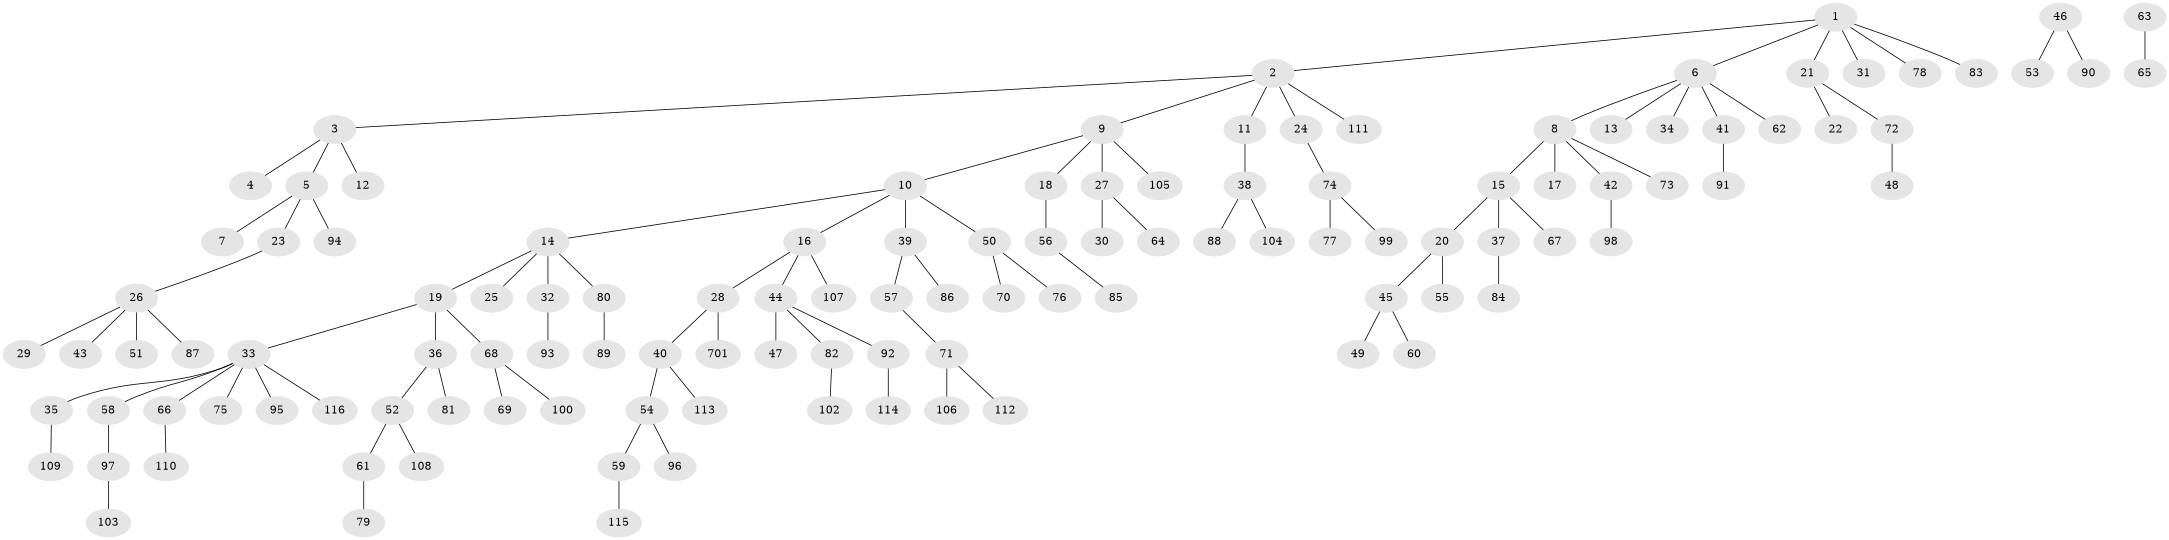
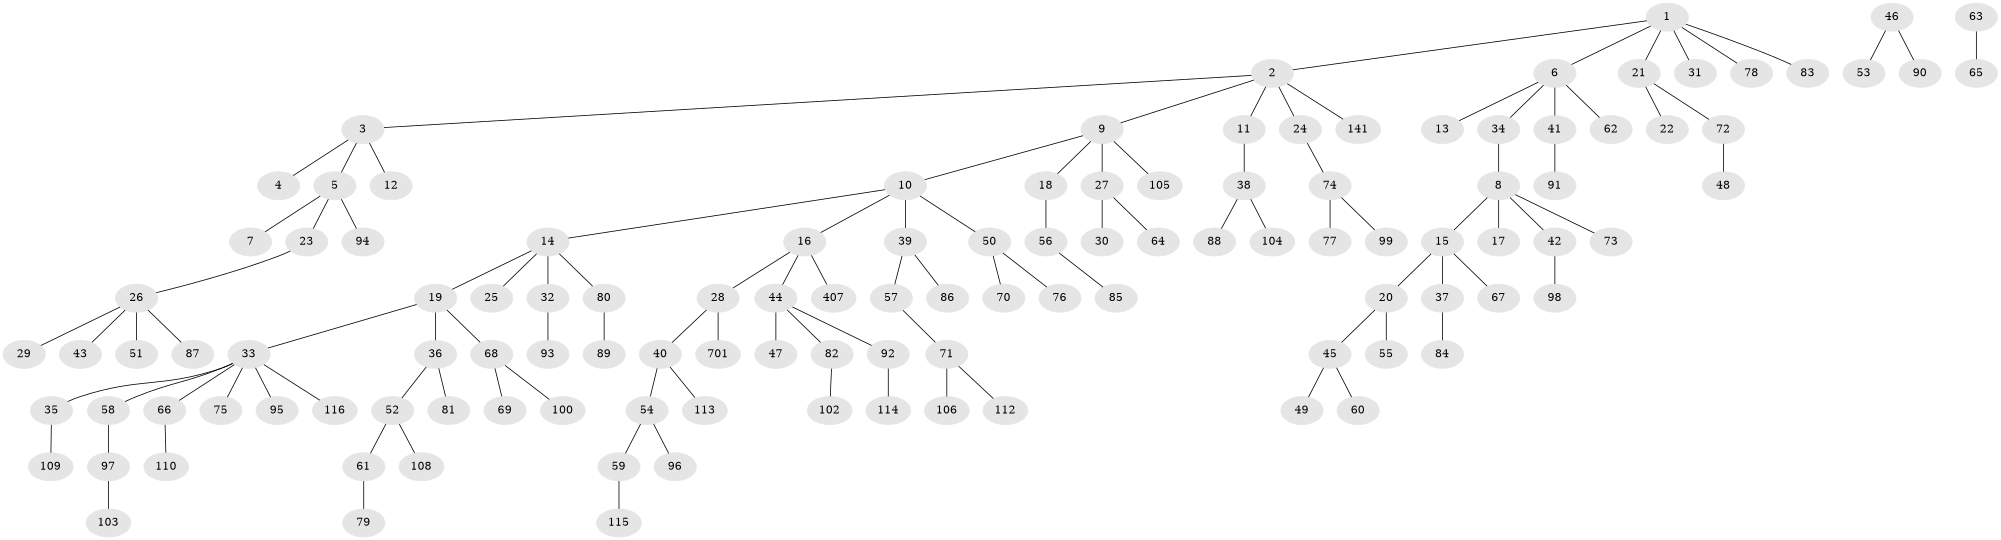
edge "6" -- "8": now "34" -- "8"
node "111": label "111" -> "141"
node "107": label "107" -> "407"
